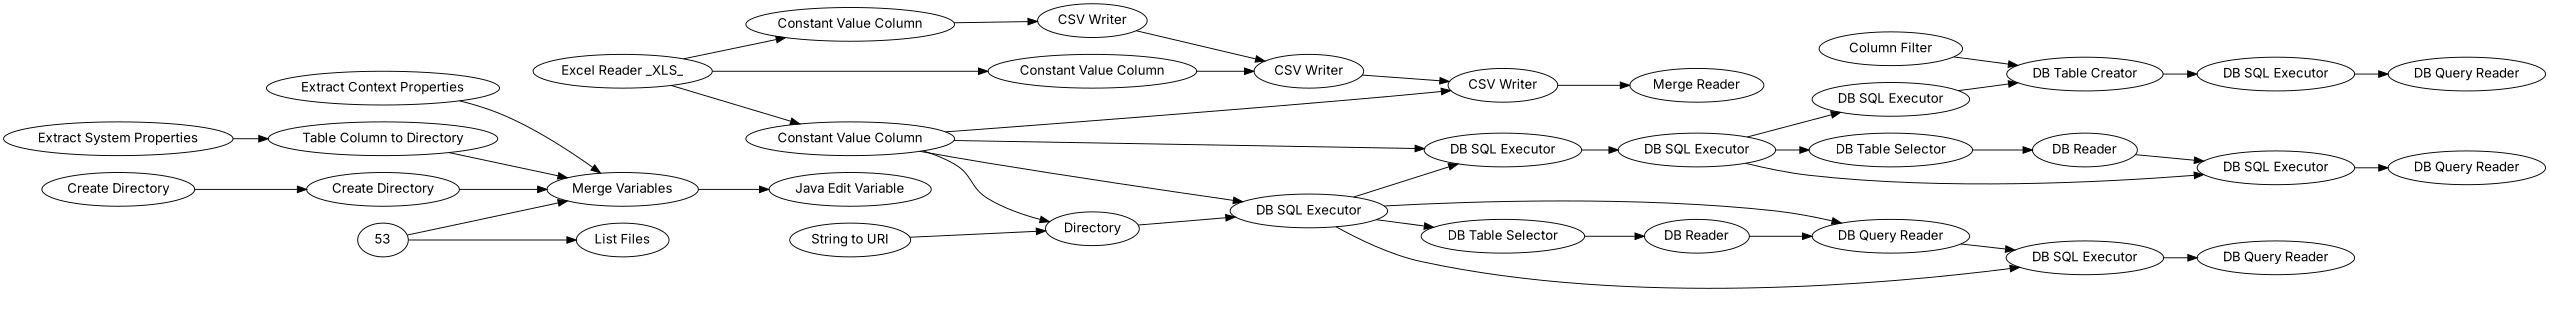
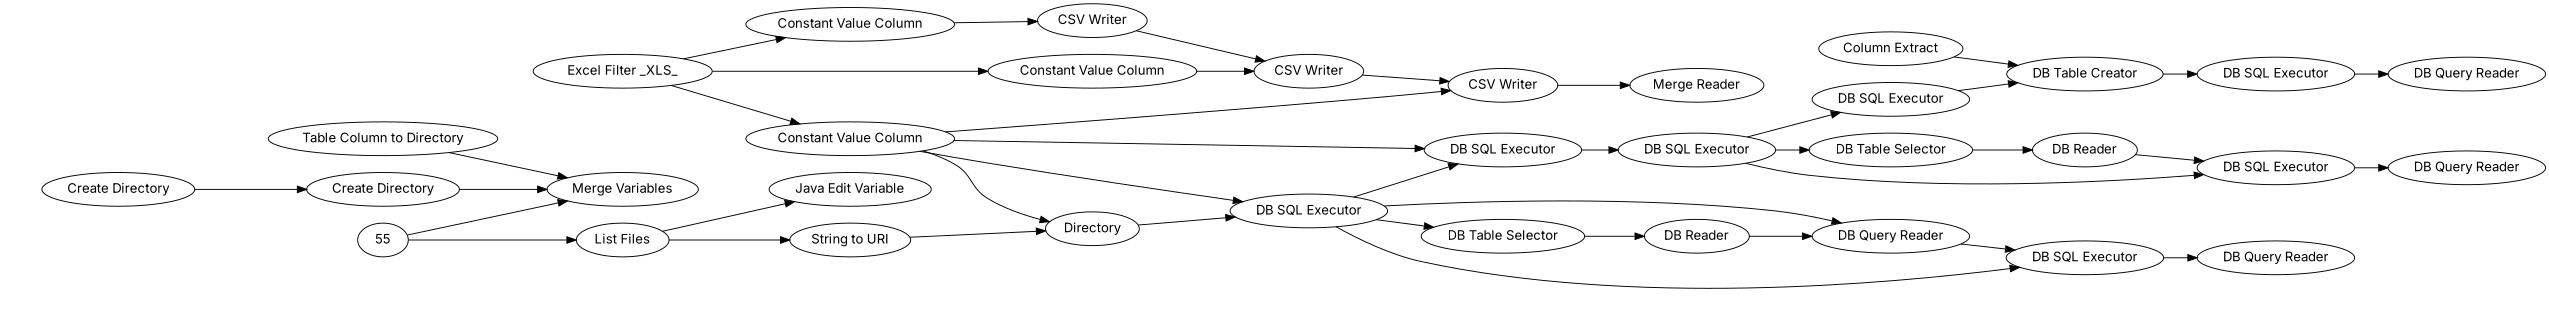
node "Column Filter": label "Column Filter" -> "Column Extract"
node "Excel Reader _XLS_": label "Excel Reader _XLS_" -> "Excel Filter _XLS_"
node "Extract Context Properties": removed
node "Extract System Properties": removed
edge "Merge Variables" -> "Java Edit Variable": now "List Files" -> "Java Edit Variable"
node "53": label "53" -> "55"
edge "List Files" -> "String to URI": added
